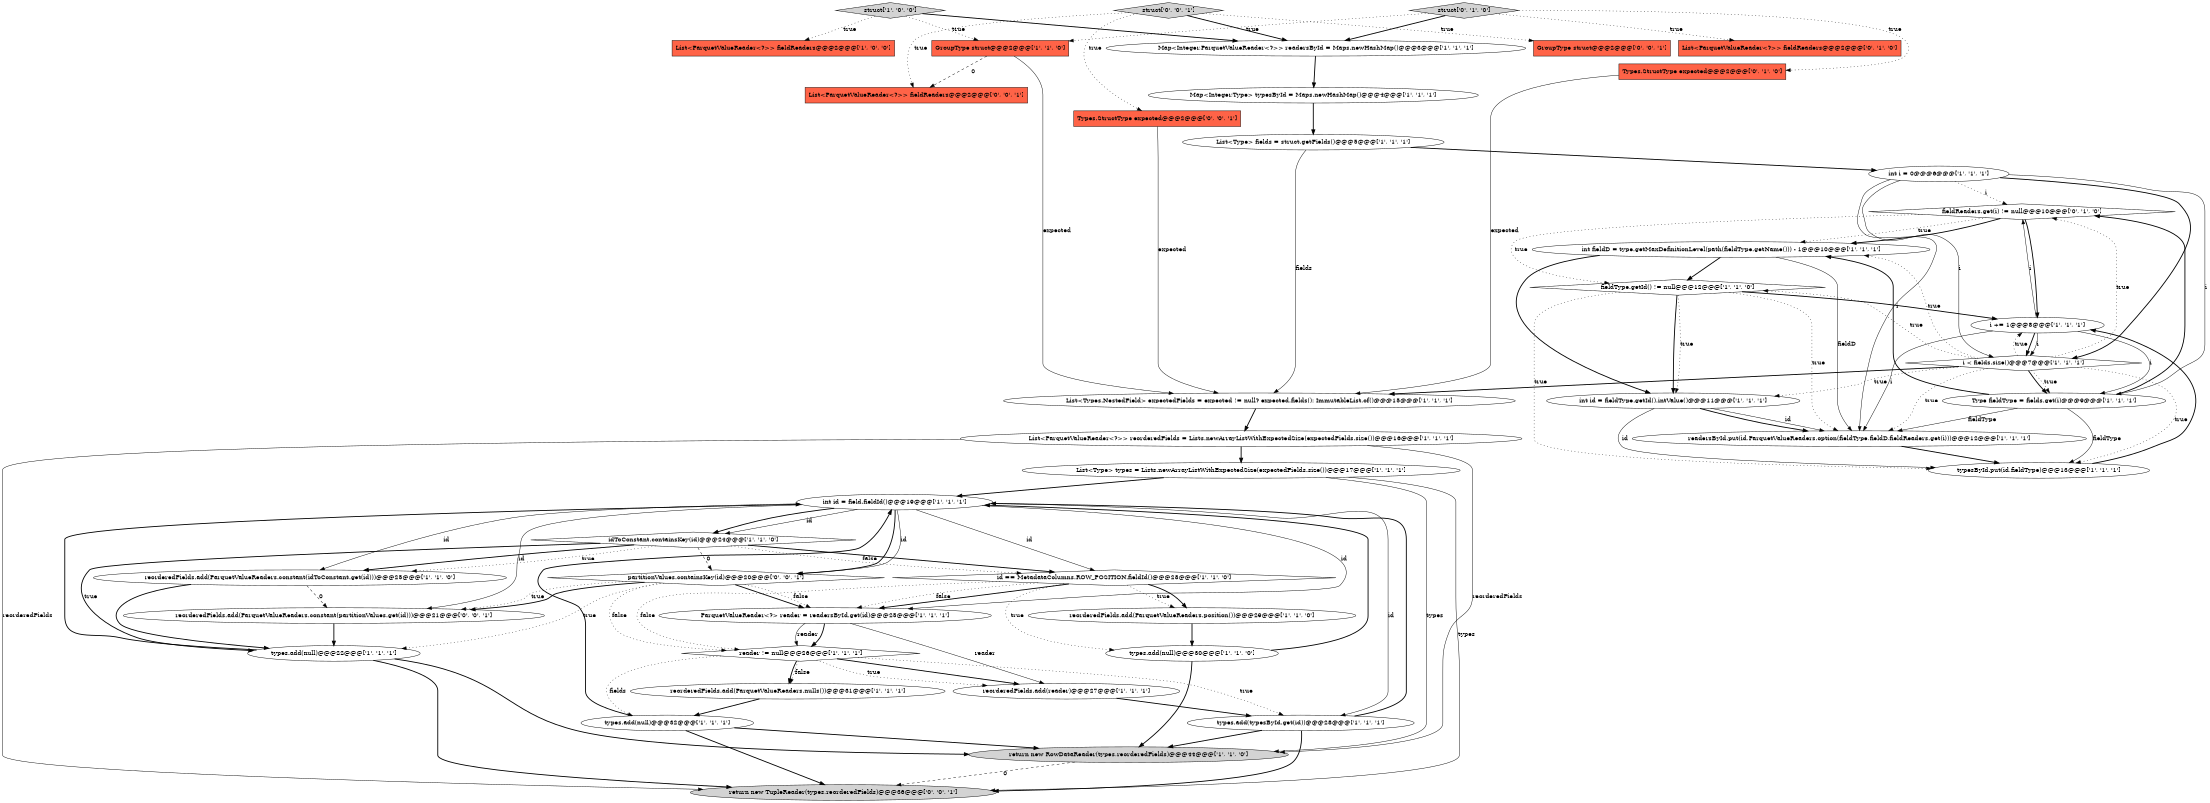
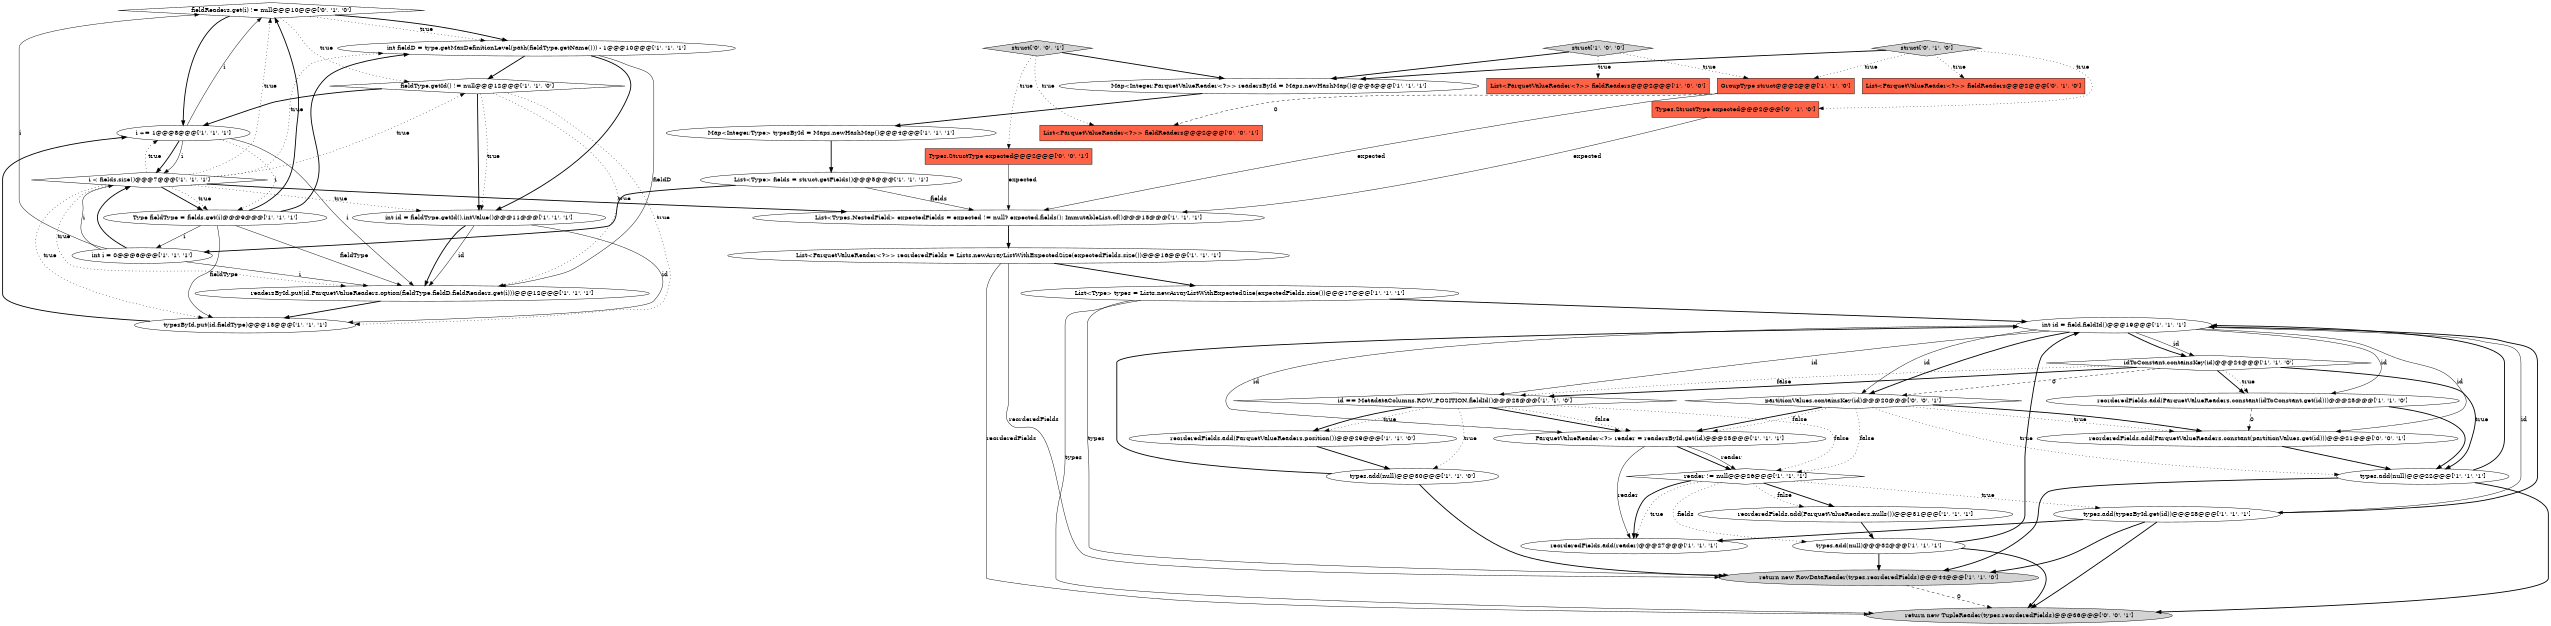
node "GroupType struct@@@2@@@['0', '0', '1']": removed
edge "int i = 0@@@6@@@['1', '1', '1']" -> "fieldReaders.get(i) != null@@@10@@@['0', '1', '0']": style dotted -> solid
edge "int i = 0@@@6@@@['1', '1', '1']" -> "Type fieldType = fields.get(i)@@@9@@@['1', '1', '1']": reversed
edge "i += 1@@@8@@@['1', '1', '1']" -> "Type fieldType = fields.get(i)@@@9@@@['1', '1', '1']": style solid -> dotted
edge "reorderedFields.add(reader)@@@27@@@['1', '1', '1']" -> "types.add(typesById.get(id))@@@28@@@['1', '1', '1']": reversed
